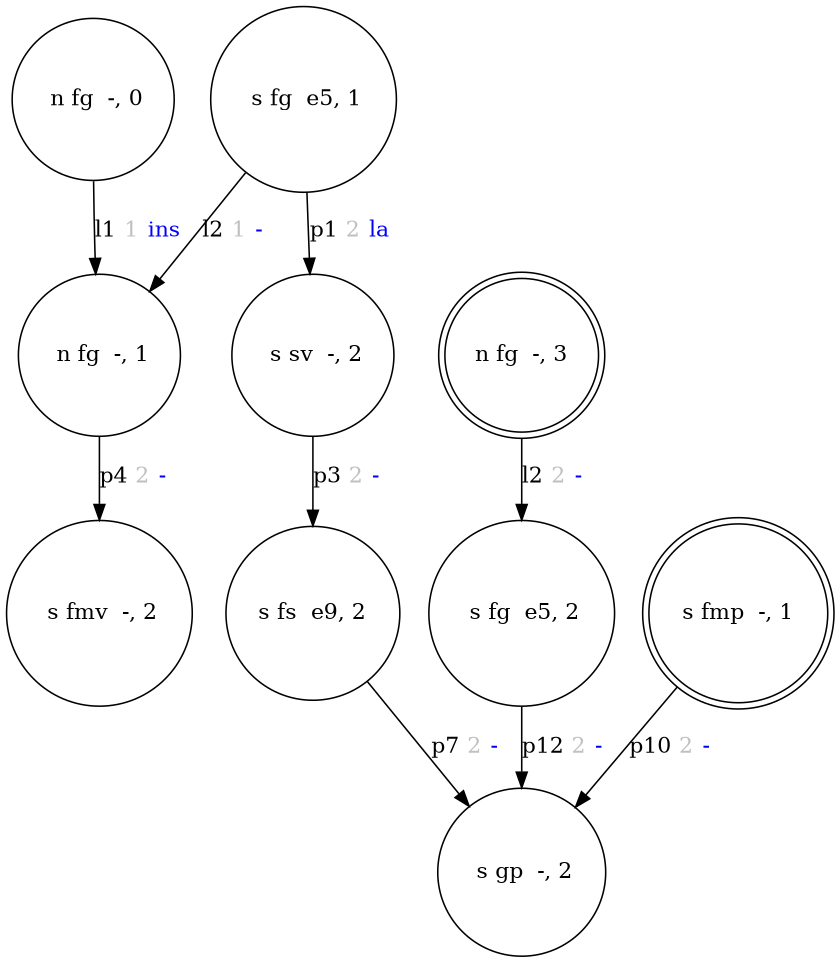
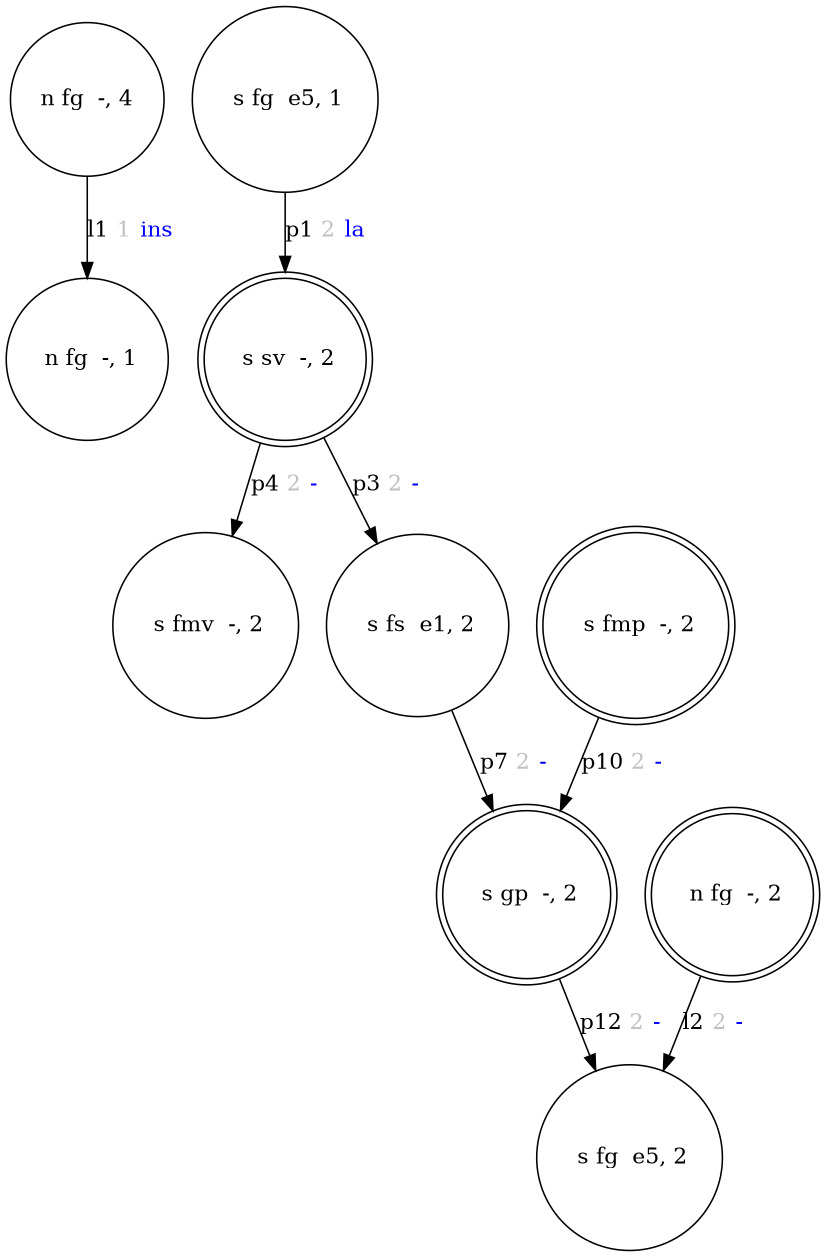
node "n fg  -, 0": label "n fg  -, 0" -> "n fg  -, 4"
edge "s fg  e5, 1" -> "n fg  -, 1": removed, label "l2 1 -"
node "s sv  -, 2": shape circle -> doublecircle
node "n fg  -, 3": label "n fg  -, 3" -> "n fg  -, 2"
edge "n fg  -, 1" -> "s fmv  -, 2": now "s sv  -, 2" -> "s fmv  -, 2"
node "s fs  e9, 2": label "s fs  e9, 2" -> "s fs  e1, 2"
node "s fmp  -, 1": label "s fmp  -, 1" -> "s fmp  -, 2"
edge "s fg  e5, 2" -> "s gp  -, 2": reversed
node "s gp  -, 2": shape circle -> doublecircle
